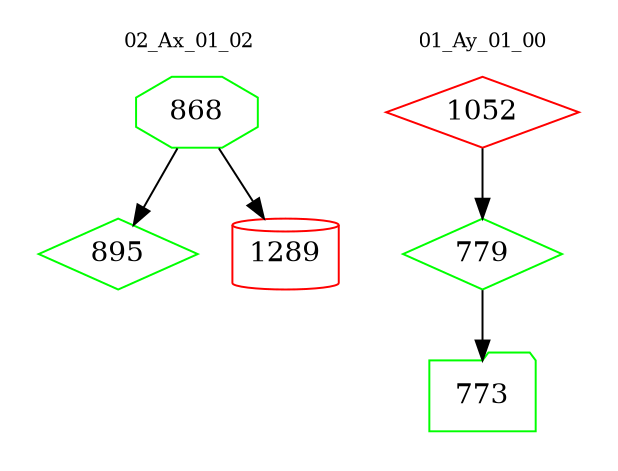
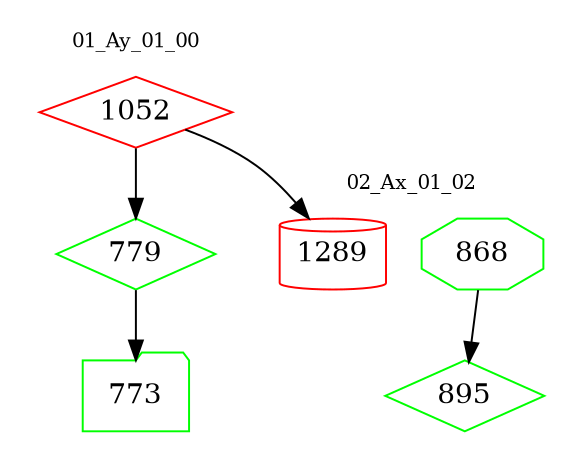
edge "868" -> "1289": now "1052" -> "1289"
